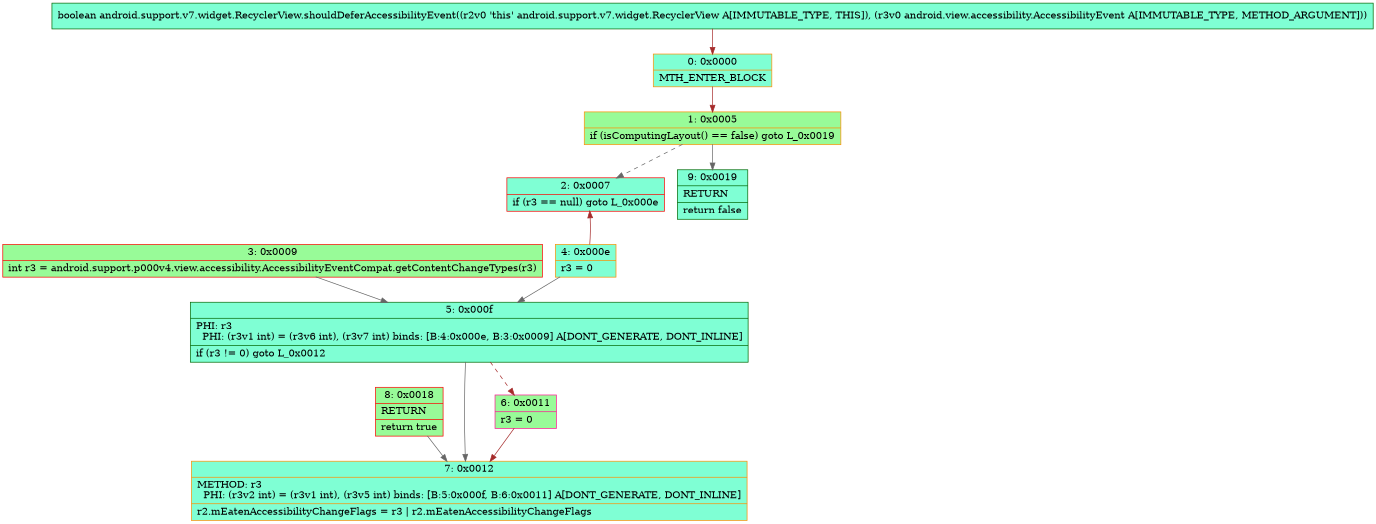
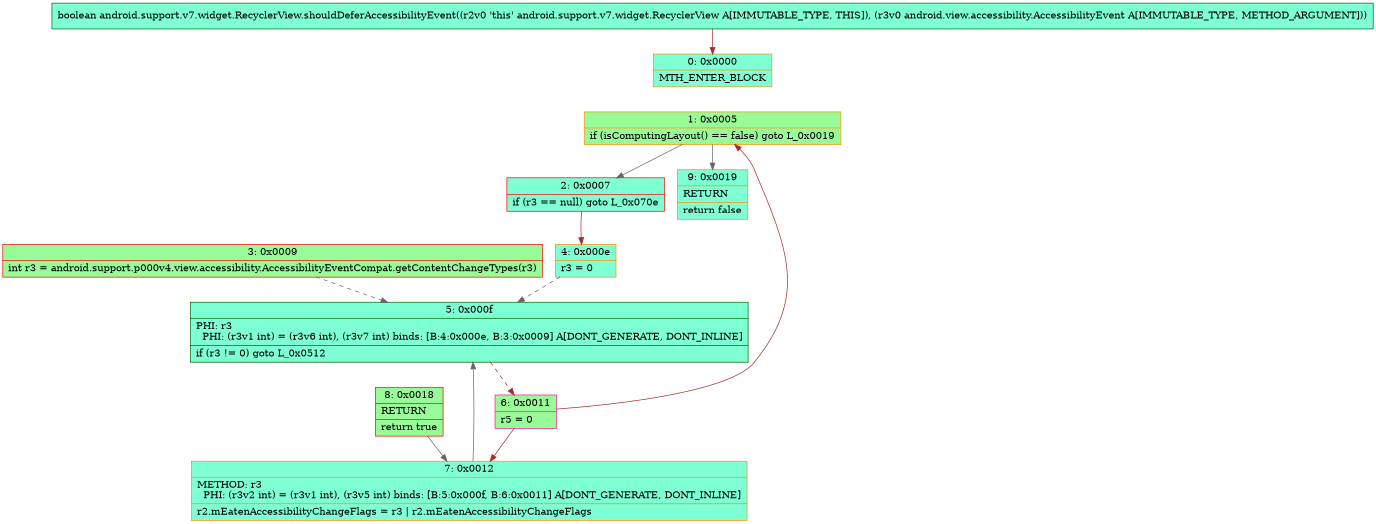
edge "0: 0x0000" -> "1: 0x0005": now "6: 0x0011" -> "1: 0x0005"
edge "1: 0x0005" -> "2: 0x0007": style dashed -> solid
node "9: 0x0019": color darkgreen -> darkorange
node "2: 0x0007": text "if (r3 == null) goto L_0x000e" -> "if (r3 == null) goto L_0x070e"
edge "4: 0x000e" -> "2: 0x0007": reversed
edge "4: 0x000e" -> "5: 0x000f": style solid -> dashed
edge "3: 0x0009" -> "5: 0x000f": style solid -> dashed
node "5: 0x000f": text "if (r3 != 0) goto L_0x0012" -> "if (r3 != 0) goto L_0x0512"
edge "5: 0x000f" -> "7: 0x0012": reversed
node "6: 0x0011": text "r3 = 0" -> "r5 = 0"
